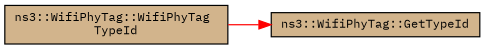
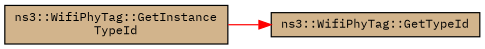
node "ns3::WifiPhyTag::WifiPhyTag TypeId": label "ns3::WifiPhyTag::WifiPhyTag TypeId" -> "ns3::WifiPhyTag::GetInstance TypeId"
